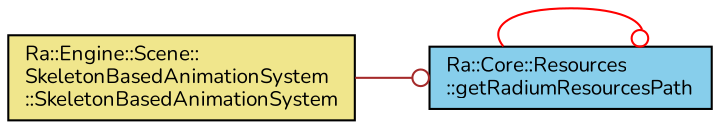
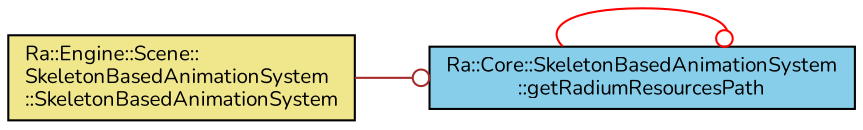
node "Ra::Core::Resources ::getRadiumResourcesPath": label "Ra::Core::Resources ::getRadiumResourcesPath" -> "Ra::Core::SkeletonBasedAnimationSystem ::getRadiumResourcesPath"
